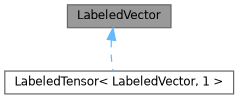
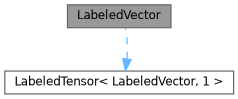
edge "LabeledTensor< LabeledVector, 1 >" -> "LabeledVector": reversed
